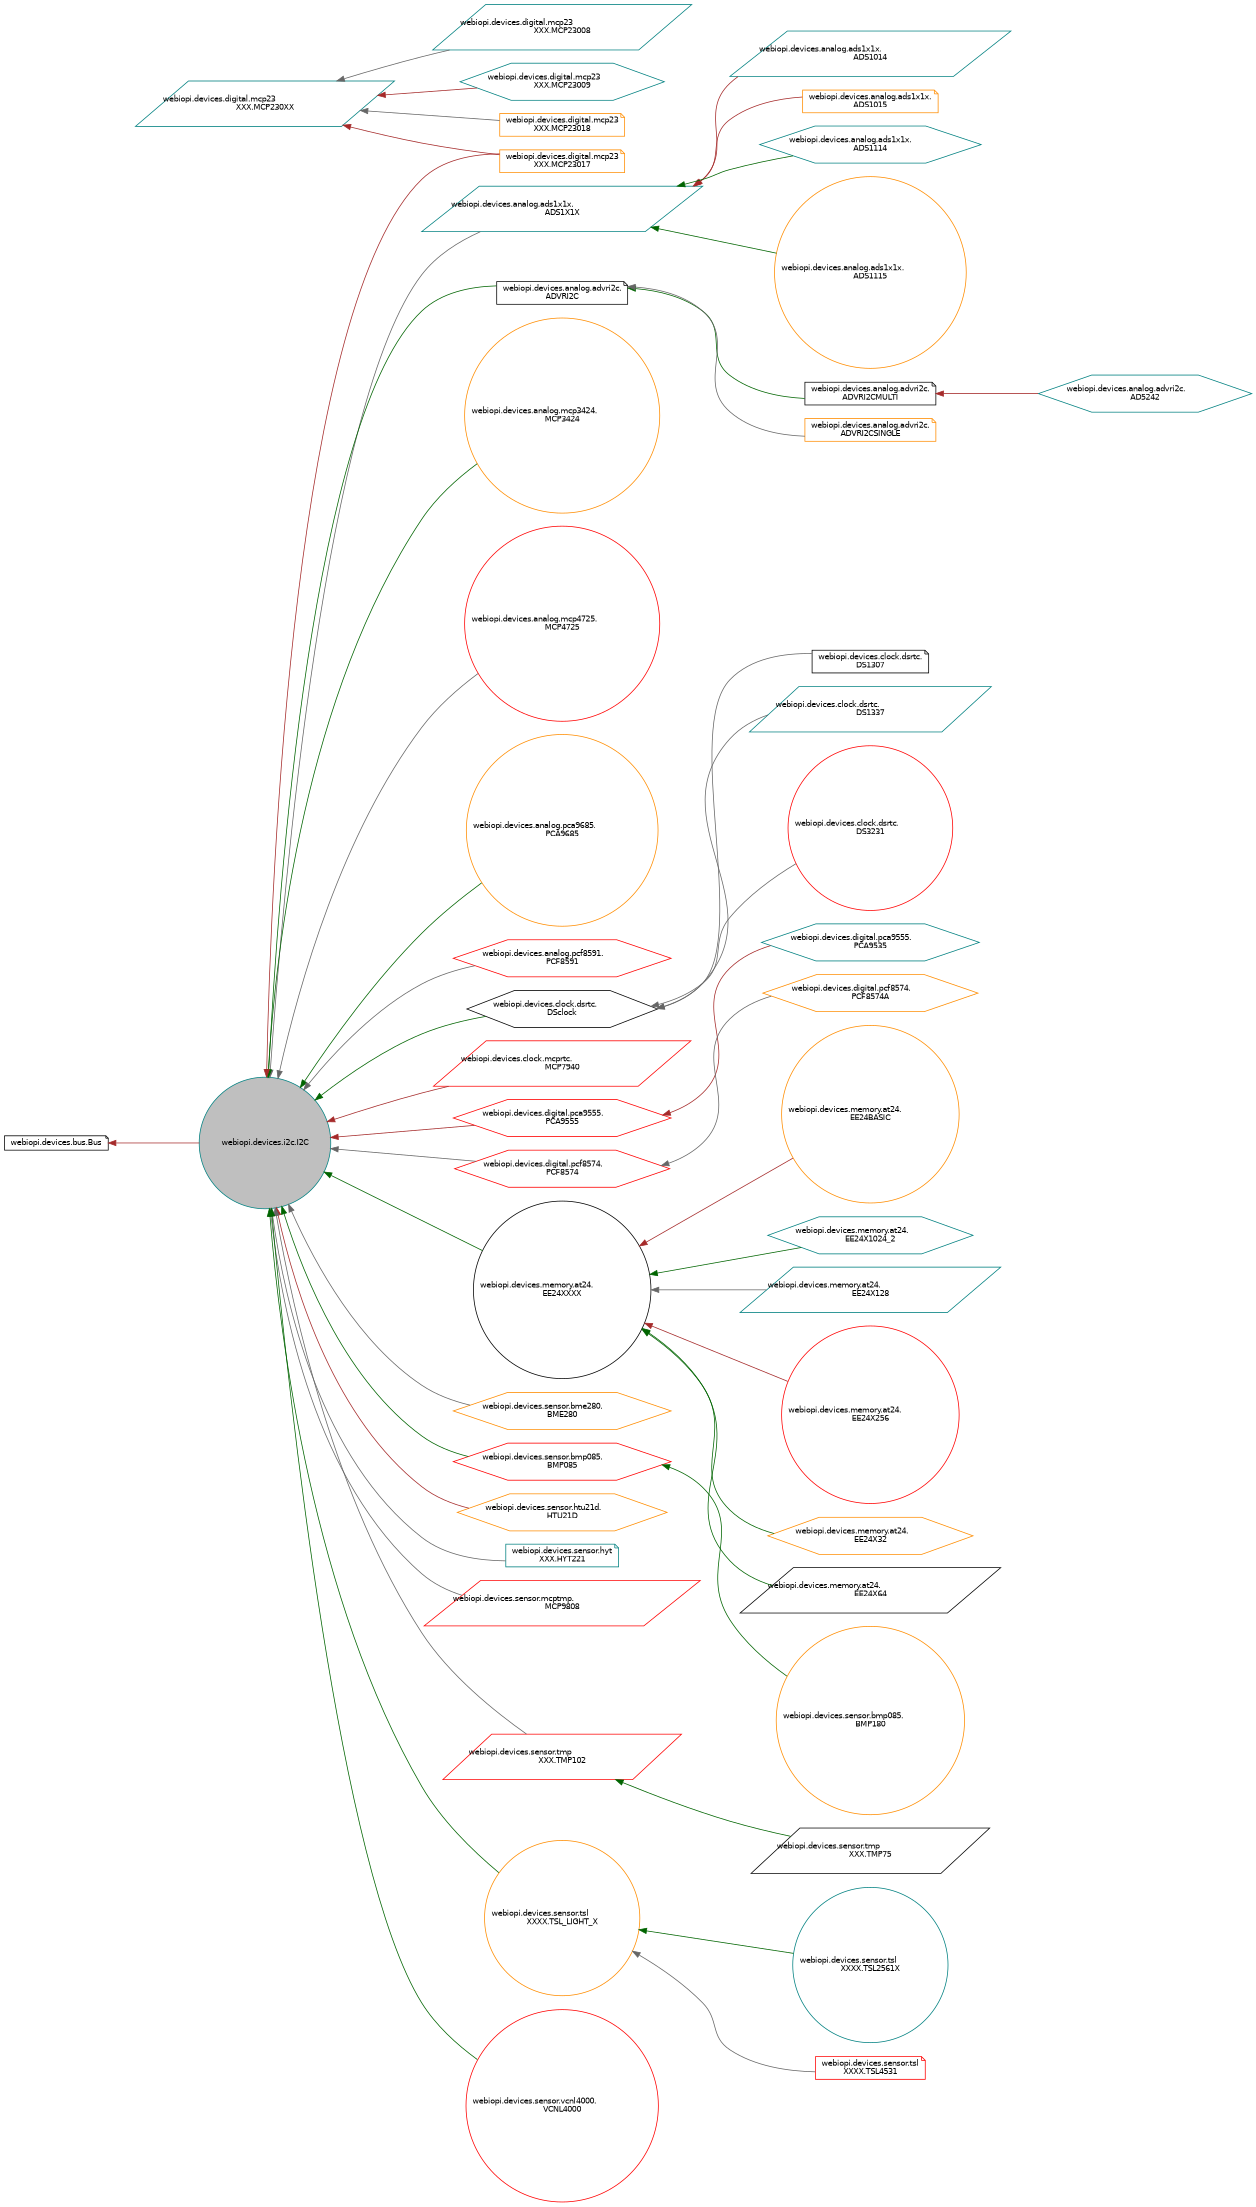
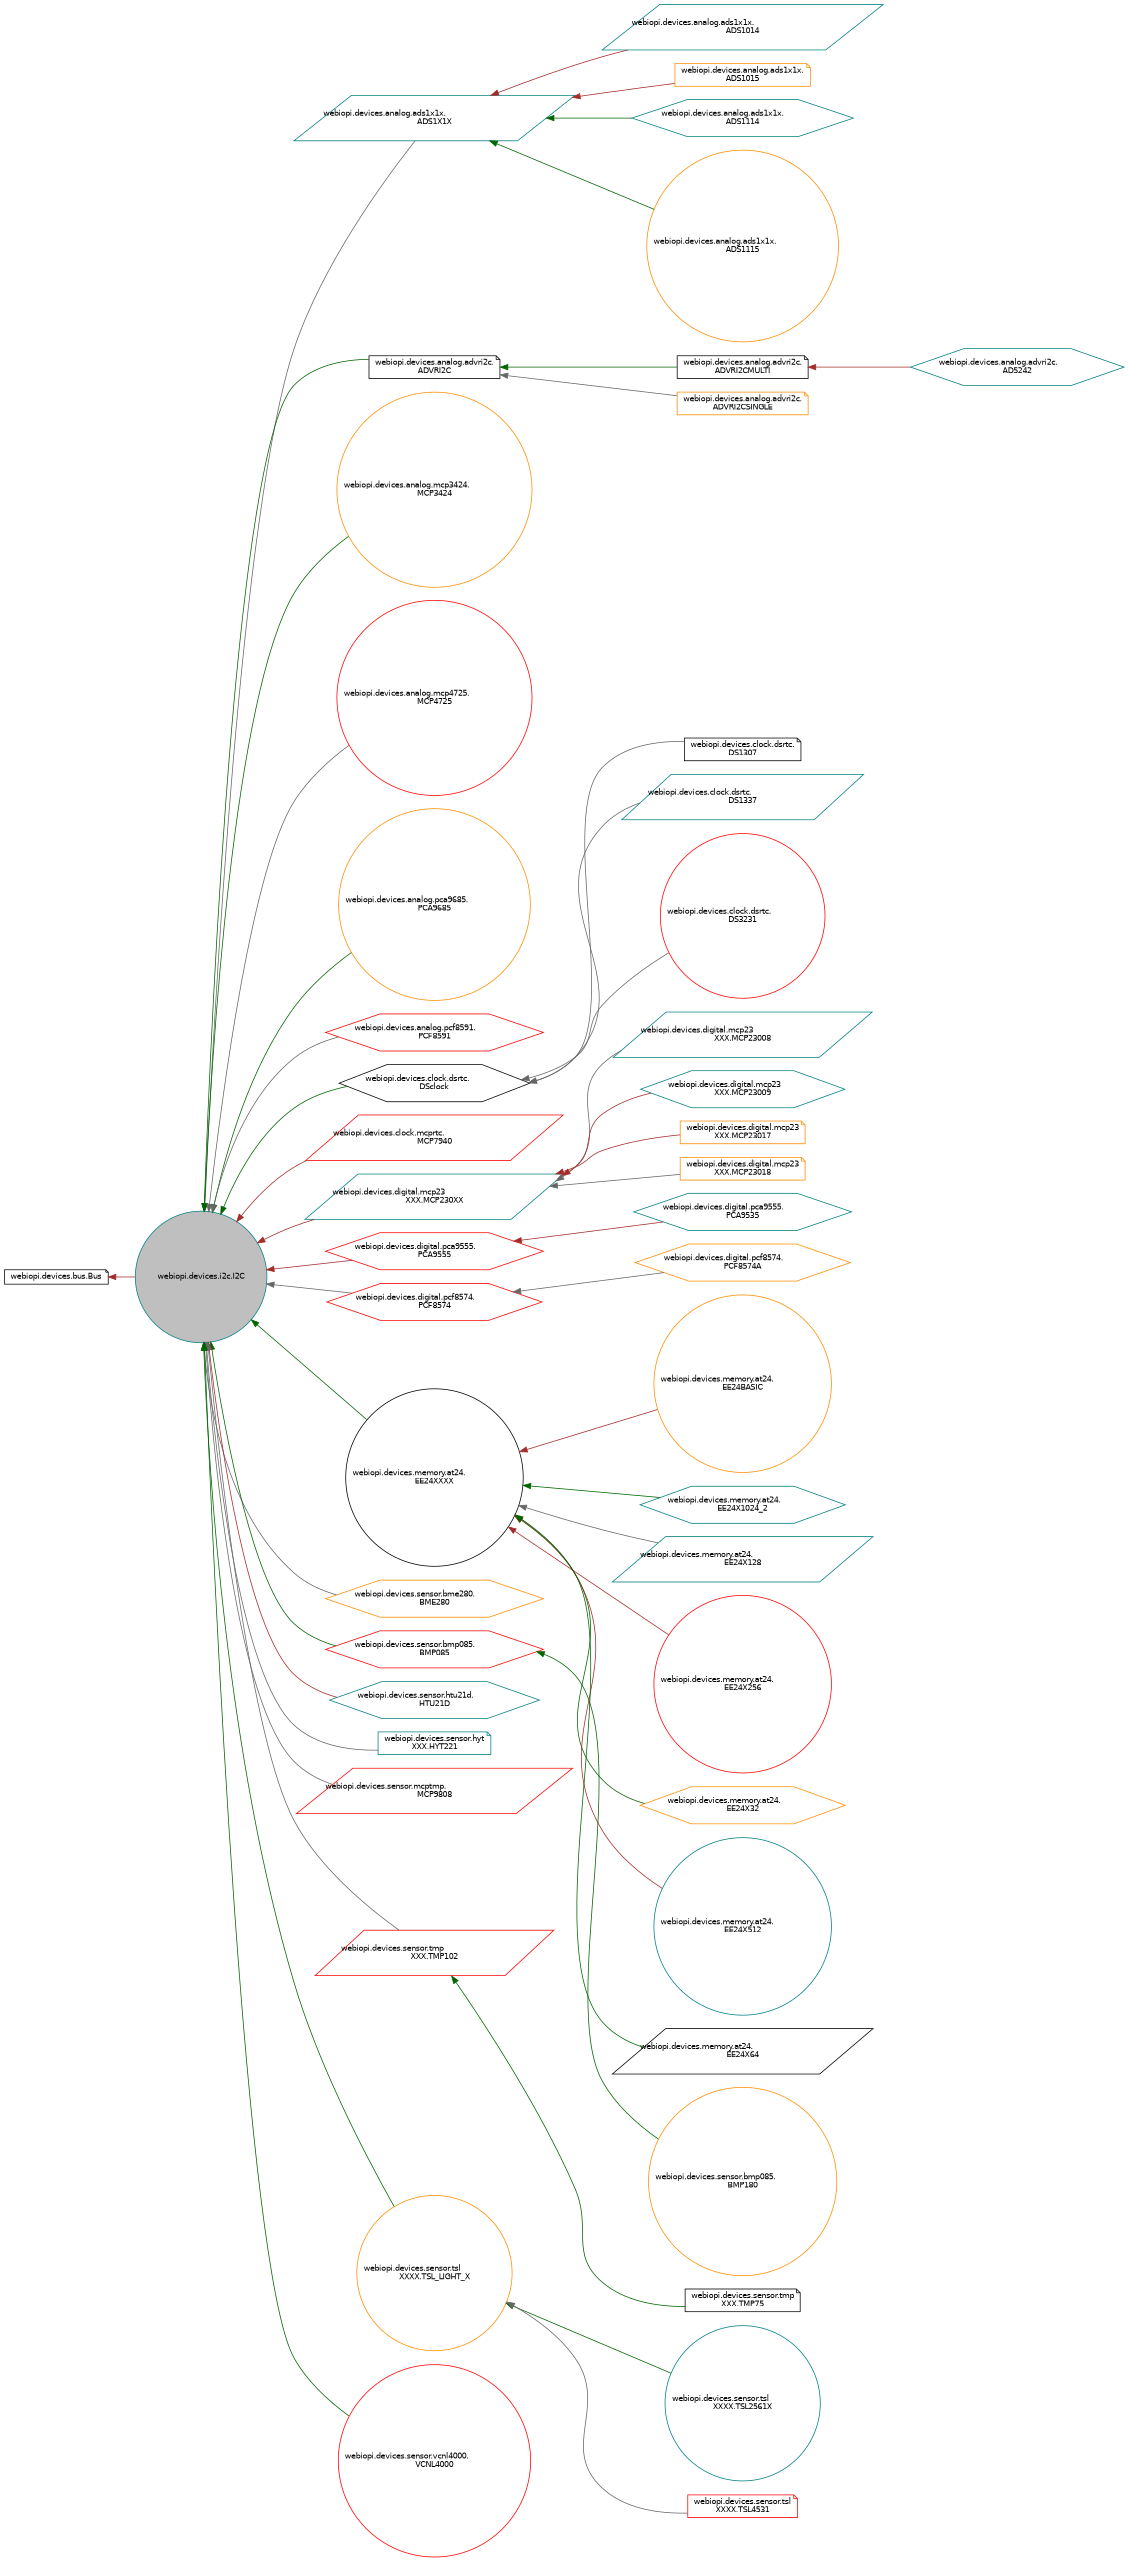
edge "webiopi.devices.digital.mcp23 XXX.MCP23017" -> "webiopi.devices.i2c.I2C": now "webiopi.devices.digital.mcp23 XXX.MCP230XX" -> "webiopi.devices.i2c.I2C"
node "webiopi.devices.sensor.htu21d. HTU21D": color darkorange -> teal
node "webiopi.devices.sensor.tmp XXX.TMP75": shape parallelogram -> note
node "webiopi.devices.memory.at24. EE24X512": added
